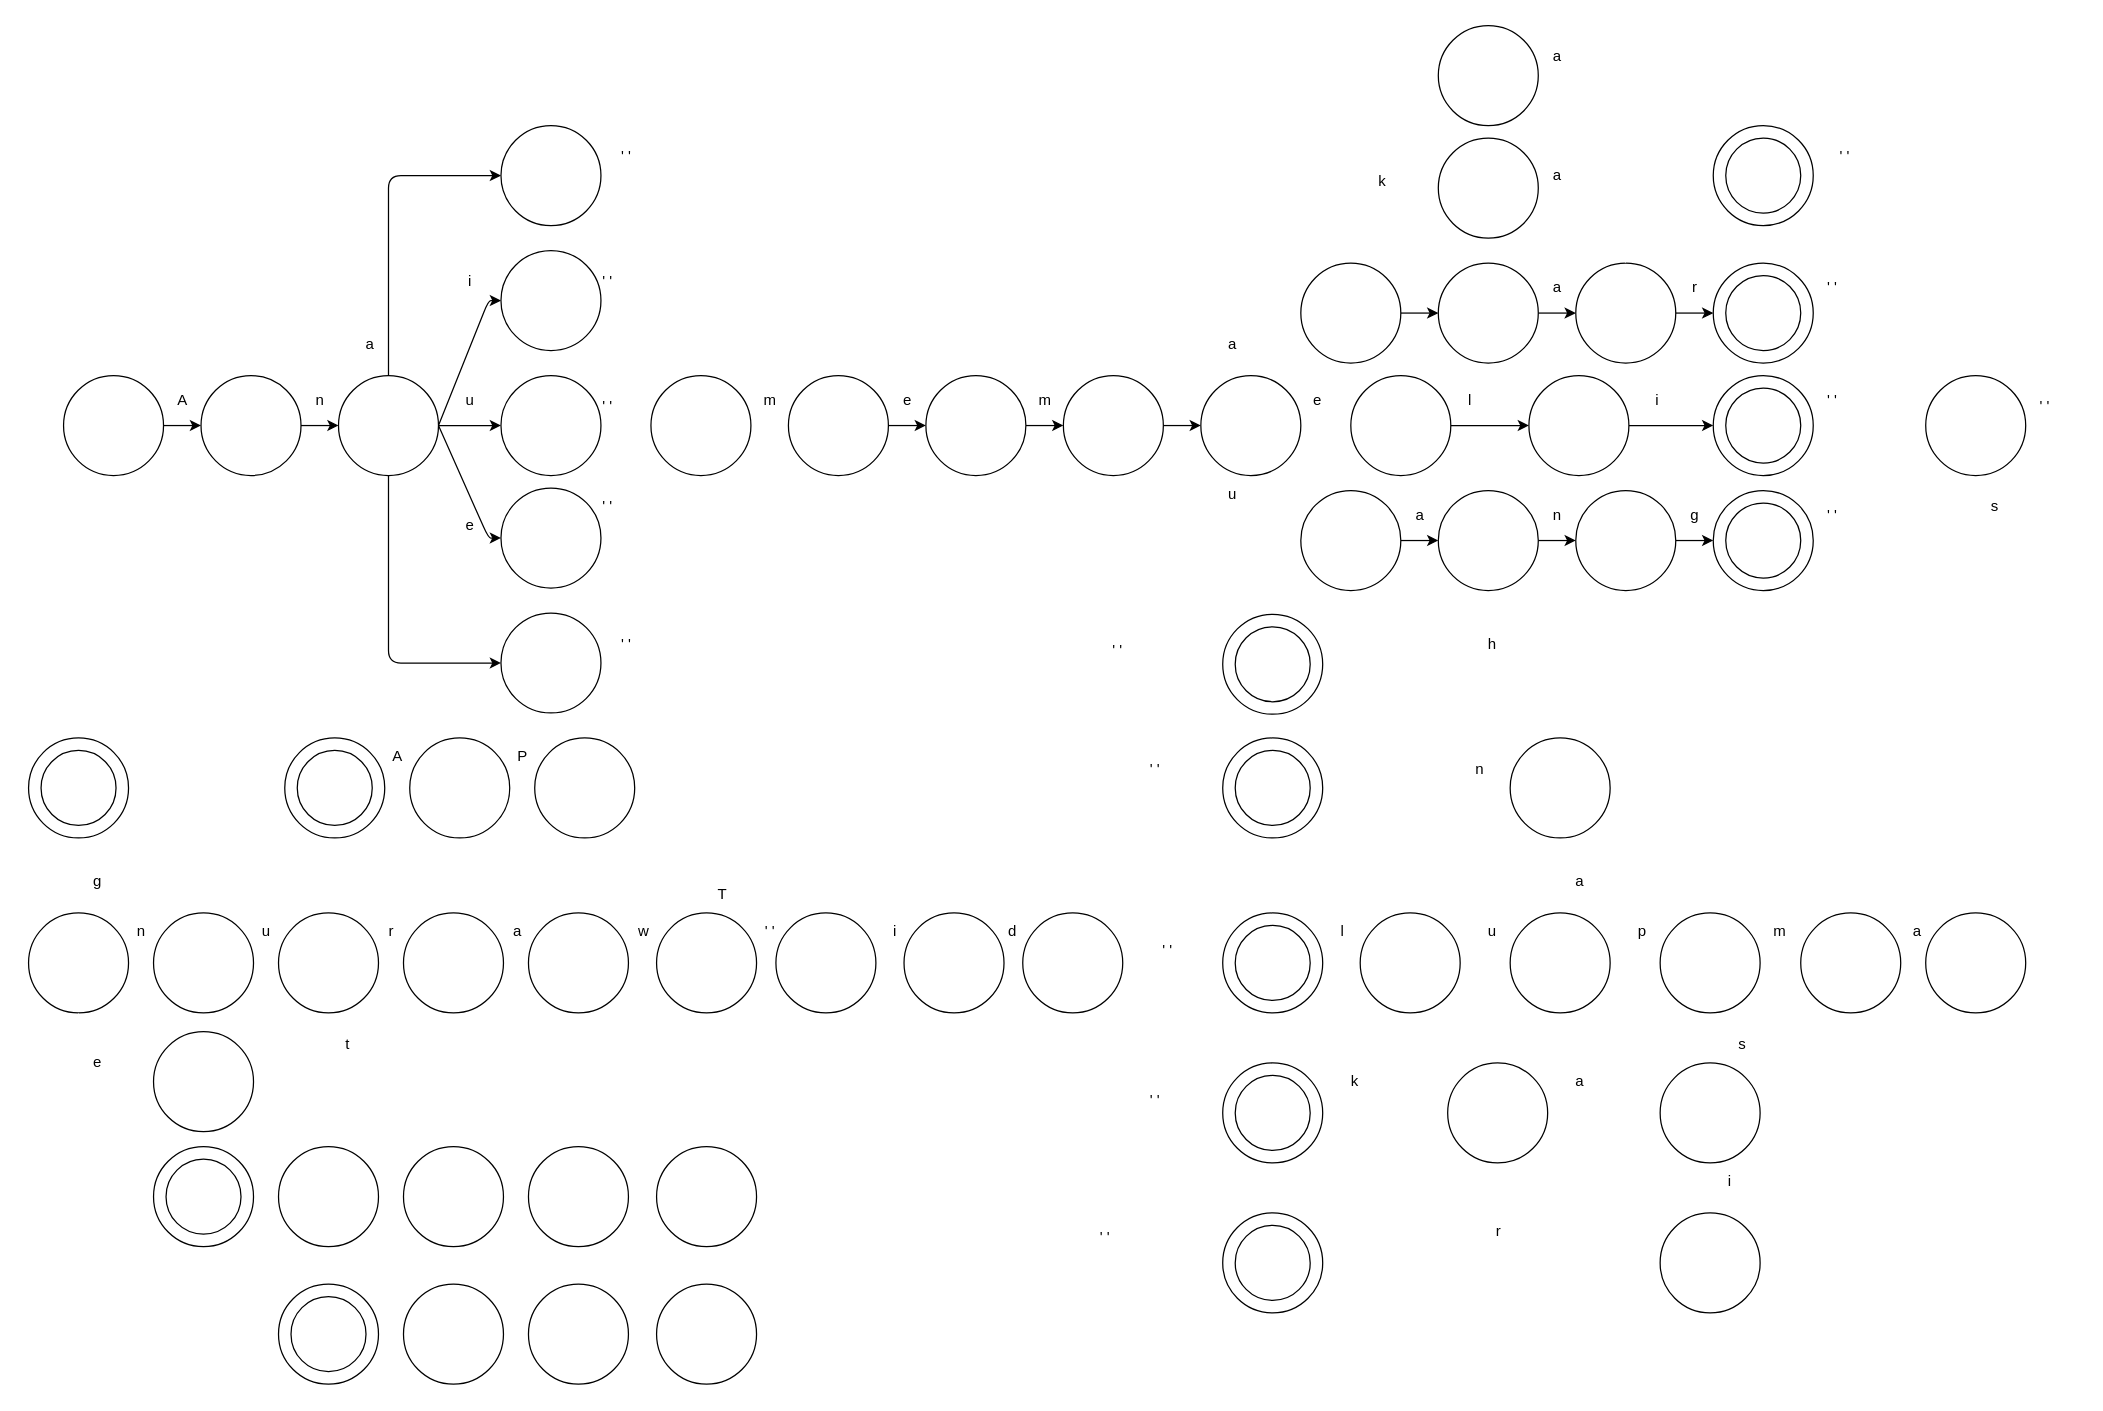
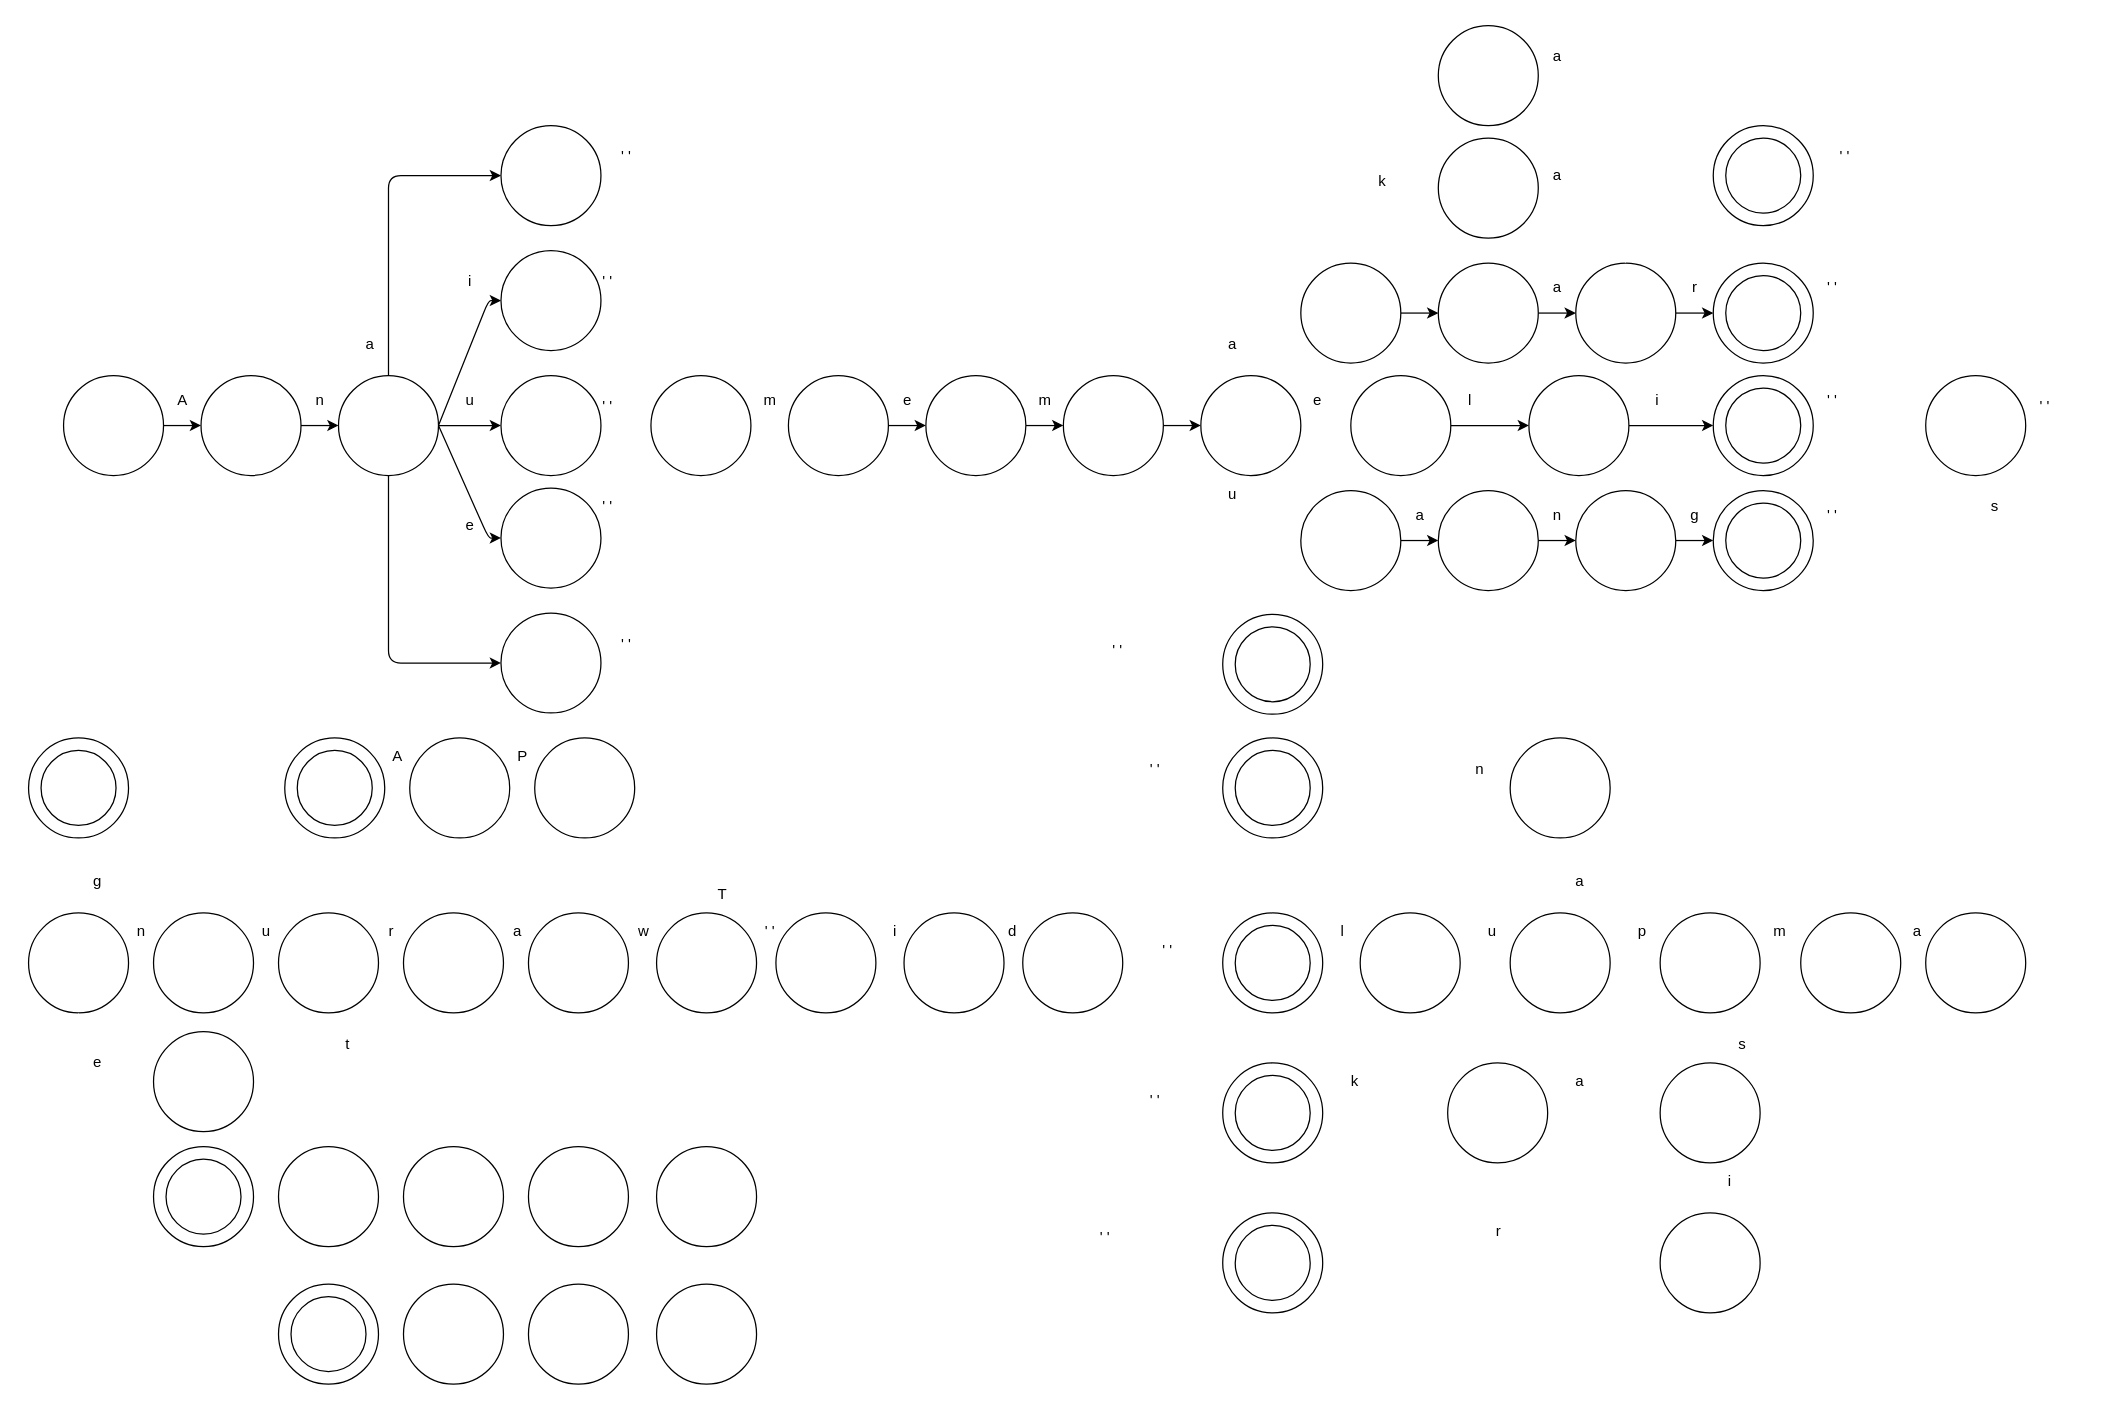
node "h": removed
